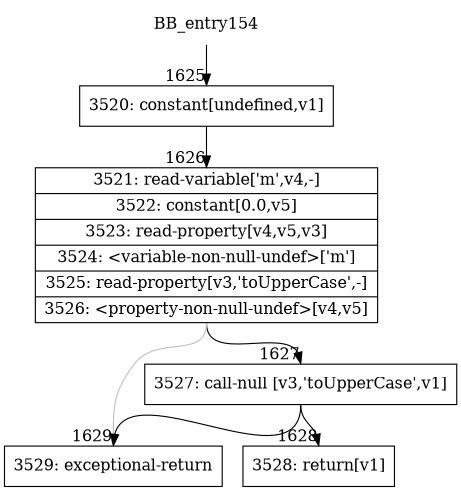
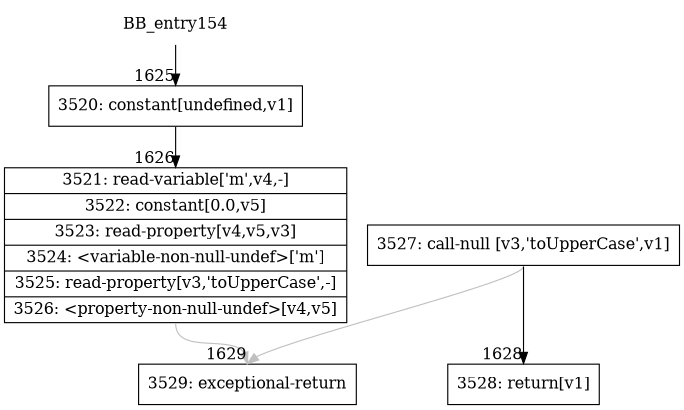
edge "3521: read-variable['m',v4,-]" -> "3527: call-null [v3,'toUpperCase',v1]": removed
edge "3527: call-null [v3,'toUpperCase',v1]" -> "3529: exceptional-return": color black -> gray
